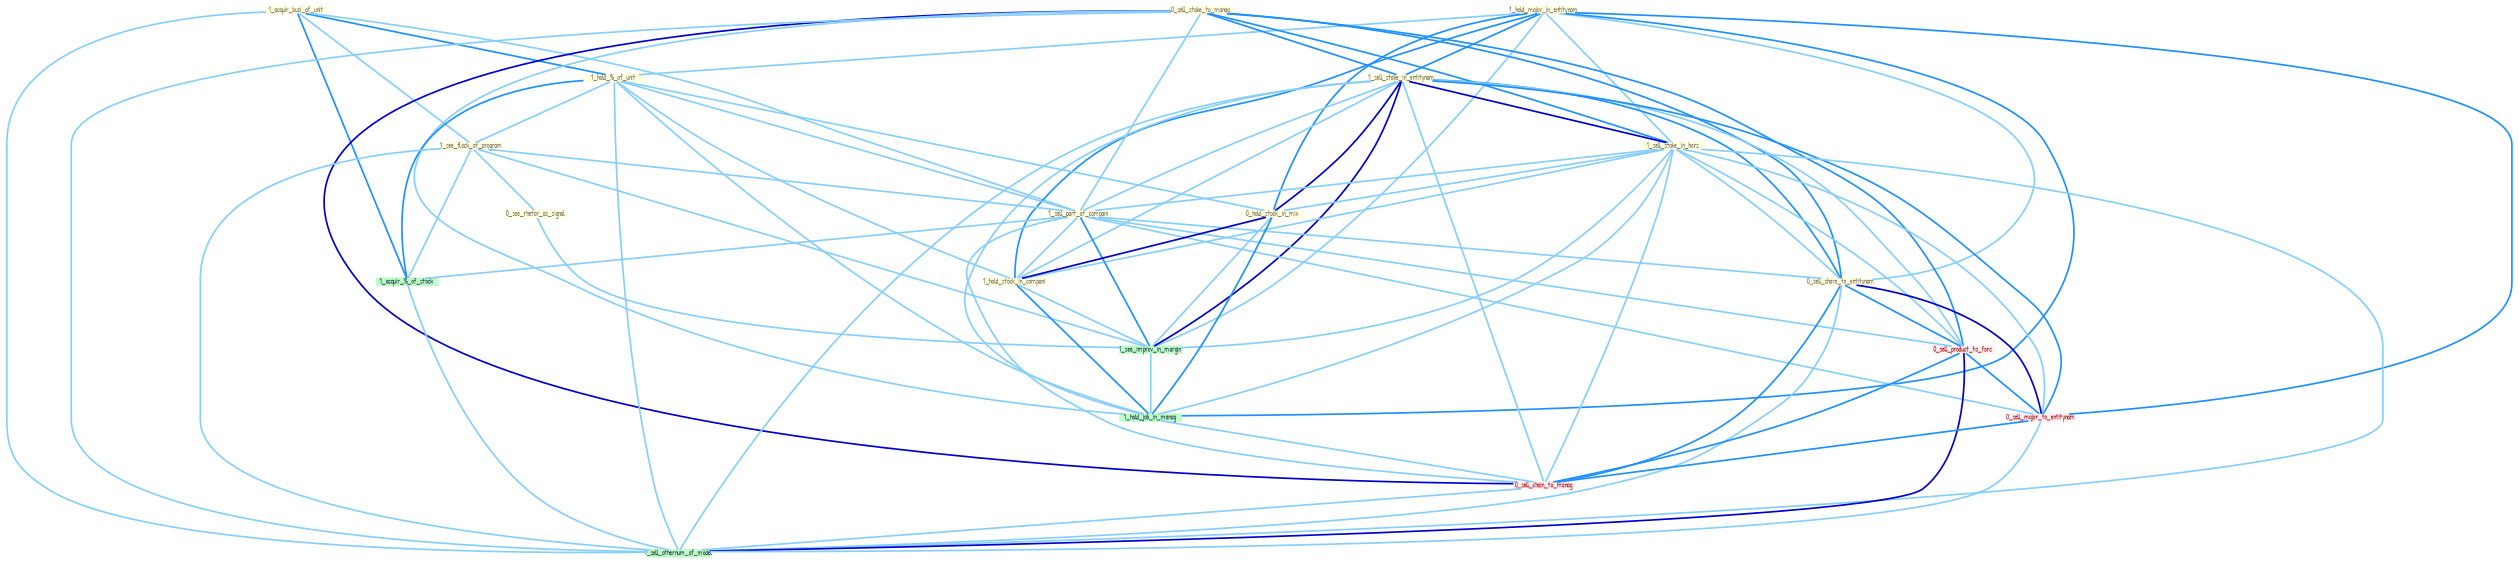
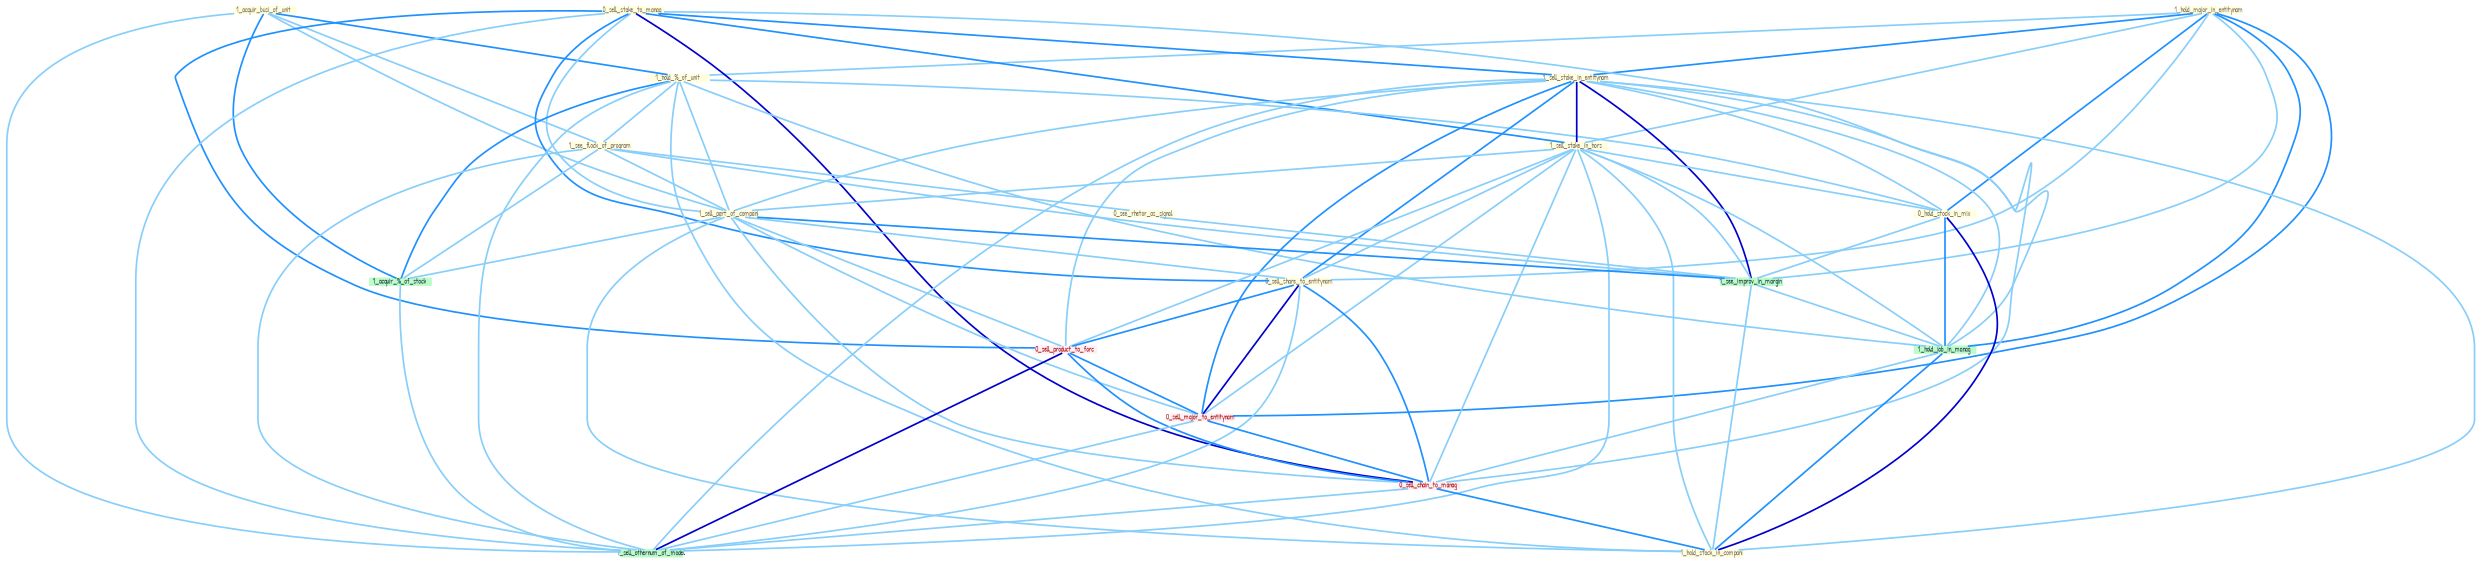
edge "1_hold_major_in_entitynam" -- "1_hold_stock_in_compani": now "0_sell_chain_to_manag" -- "1_hold_stock_in_compani"
edge "1_sell_stake_in_entitynam" -- "0_hold_stock_in_mix": color #0000cd -> #87cefa
